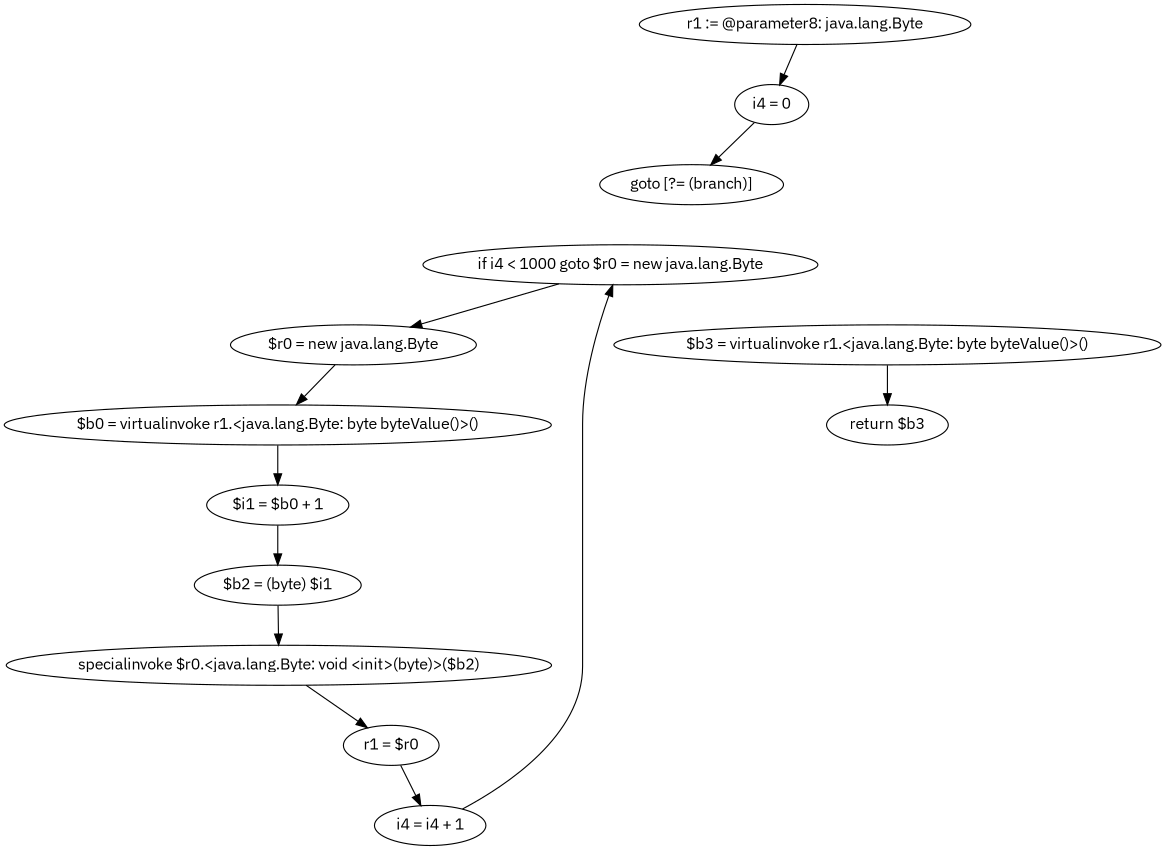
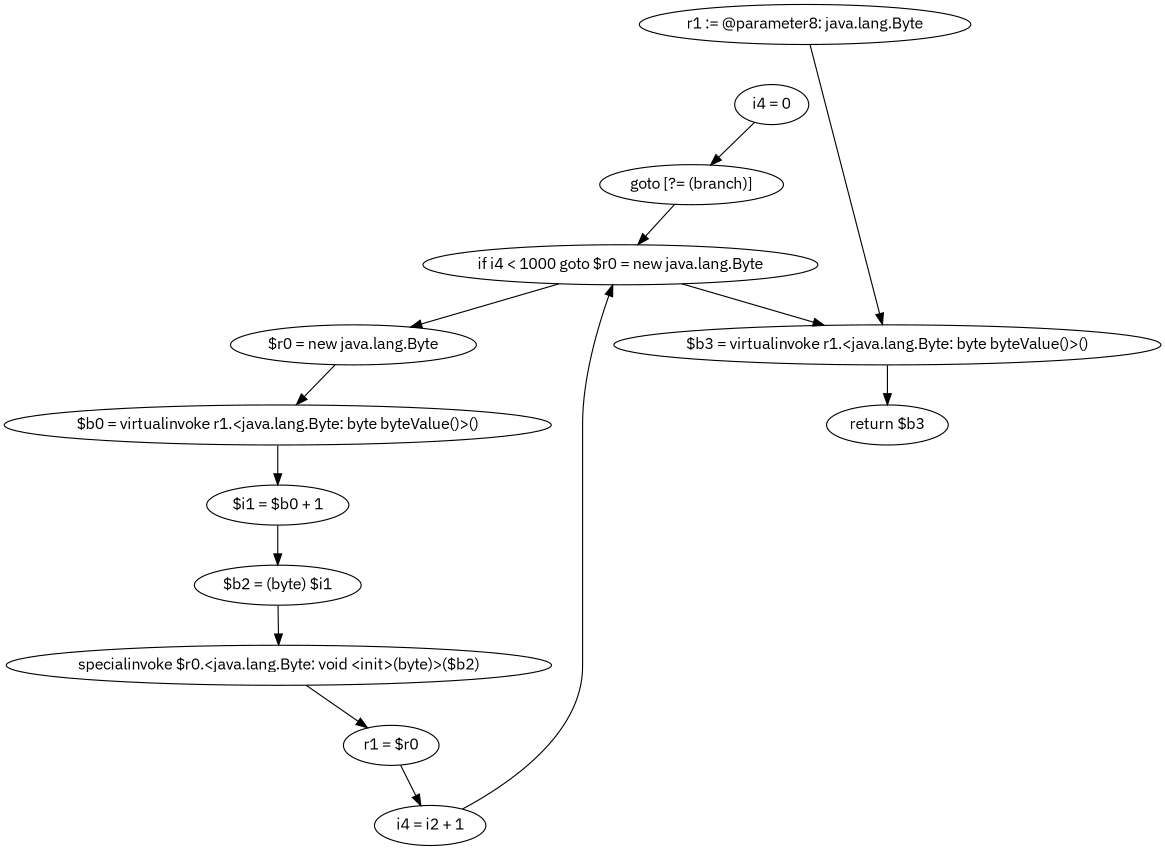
edge "r1 := @parameter8: java.lang.Byte" -> "i4 = 0": now "r1 := @parameter8: java.lang.Byte" -> "$b3 = virtualinvoke r1.<java.lang.Byte: byte byteValue()>()"
edge "goto [?= (branch)]" -> "if i4 < 1000 goto $r0 = new java.lang.Byte": added
edge "if i4 < 1000 goto $r0 = new java.lang.Byte" -> "$b3 = virtualinvoke r1.<java.lang.Byte: byte byteValue()>()": added
node "i4 = i4 + 1": label "i4 = i4 + 1" -> "i4 = i2 + 1"
